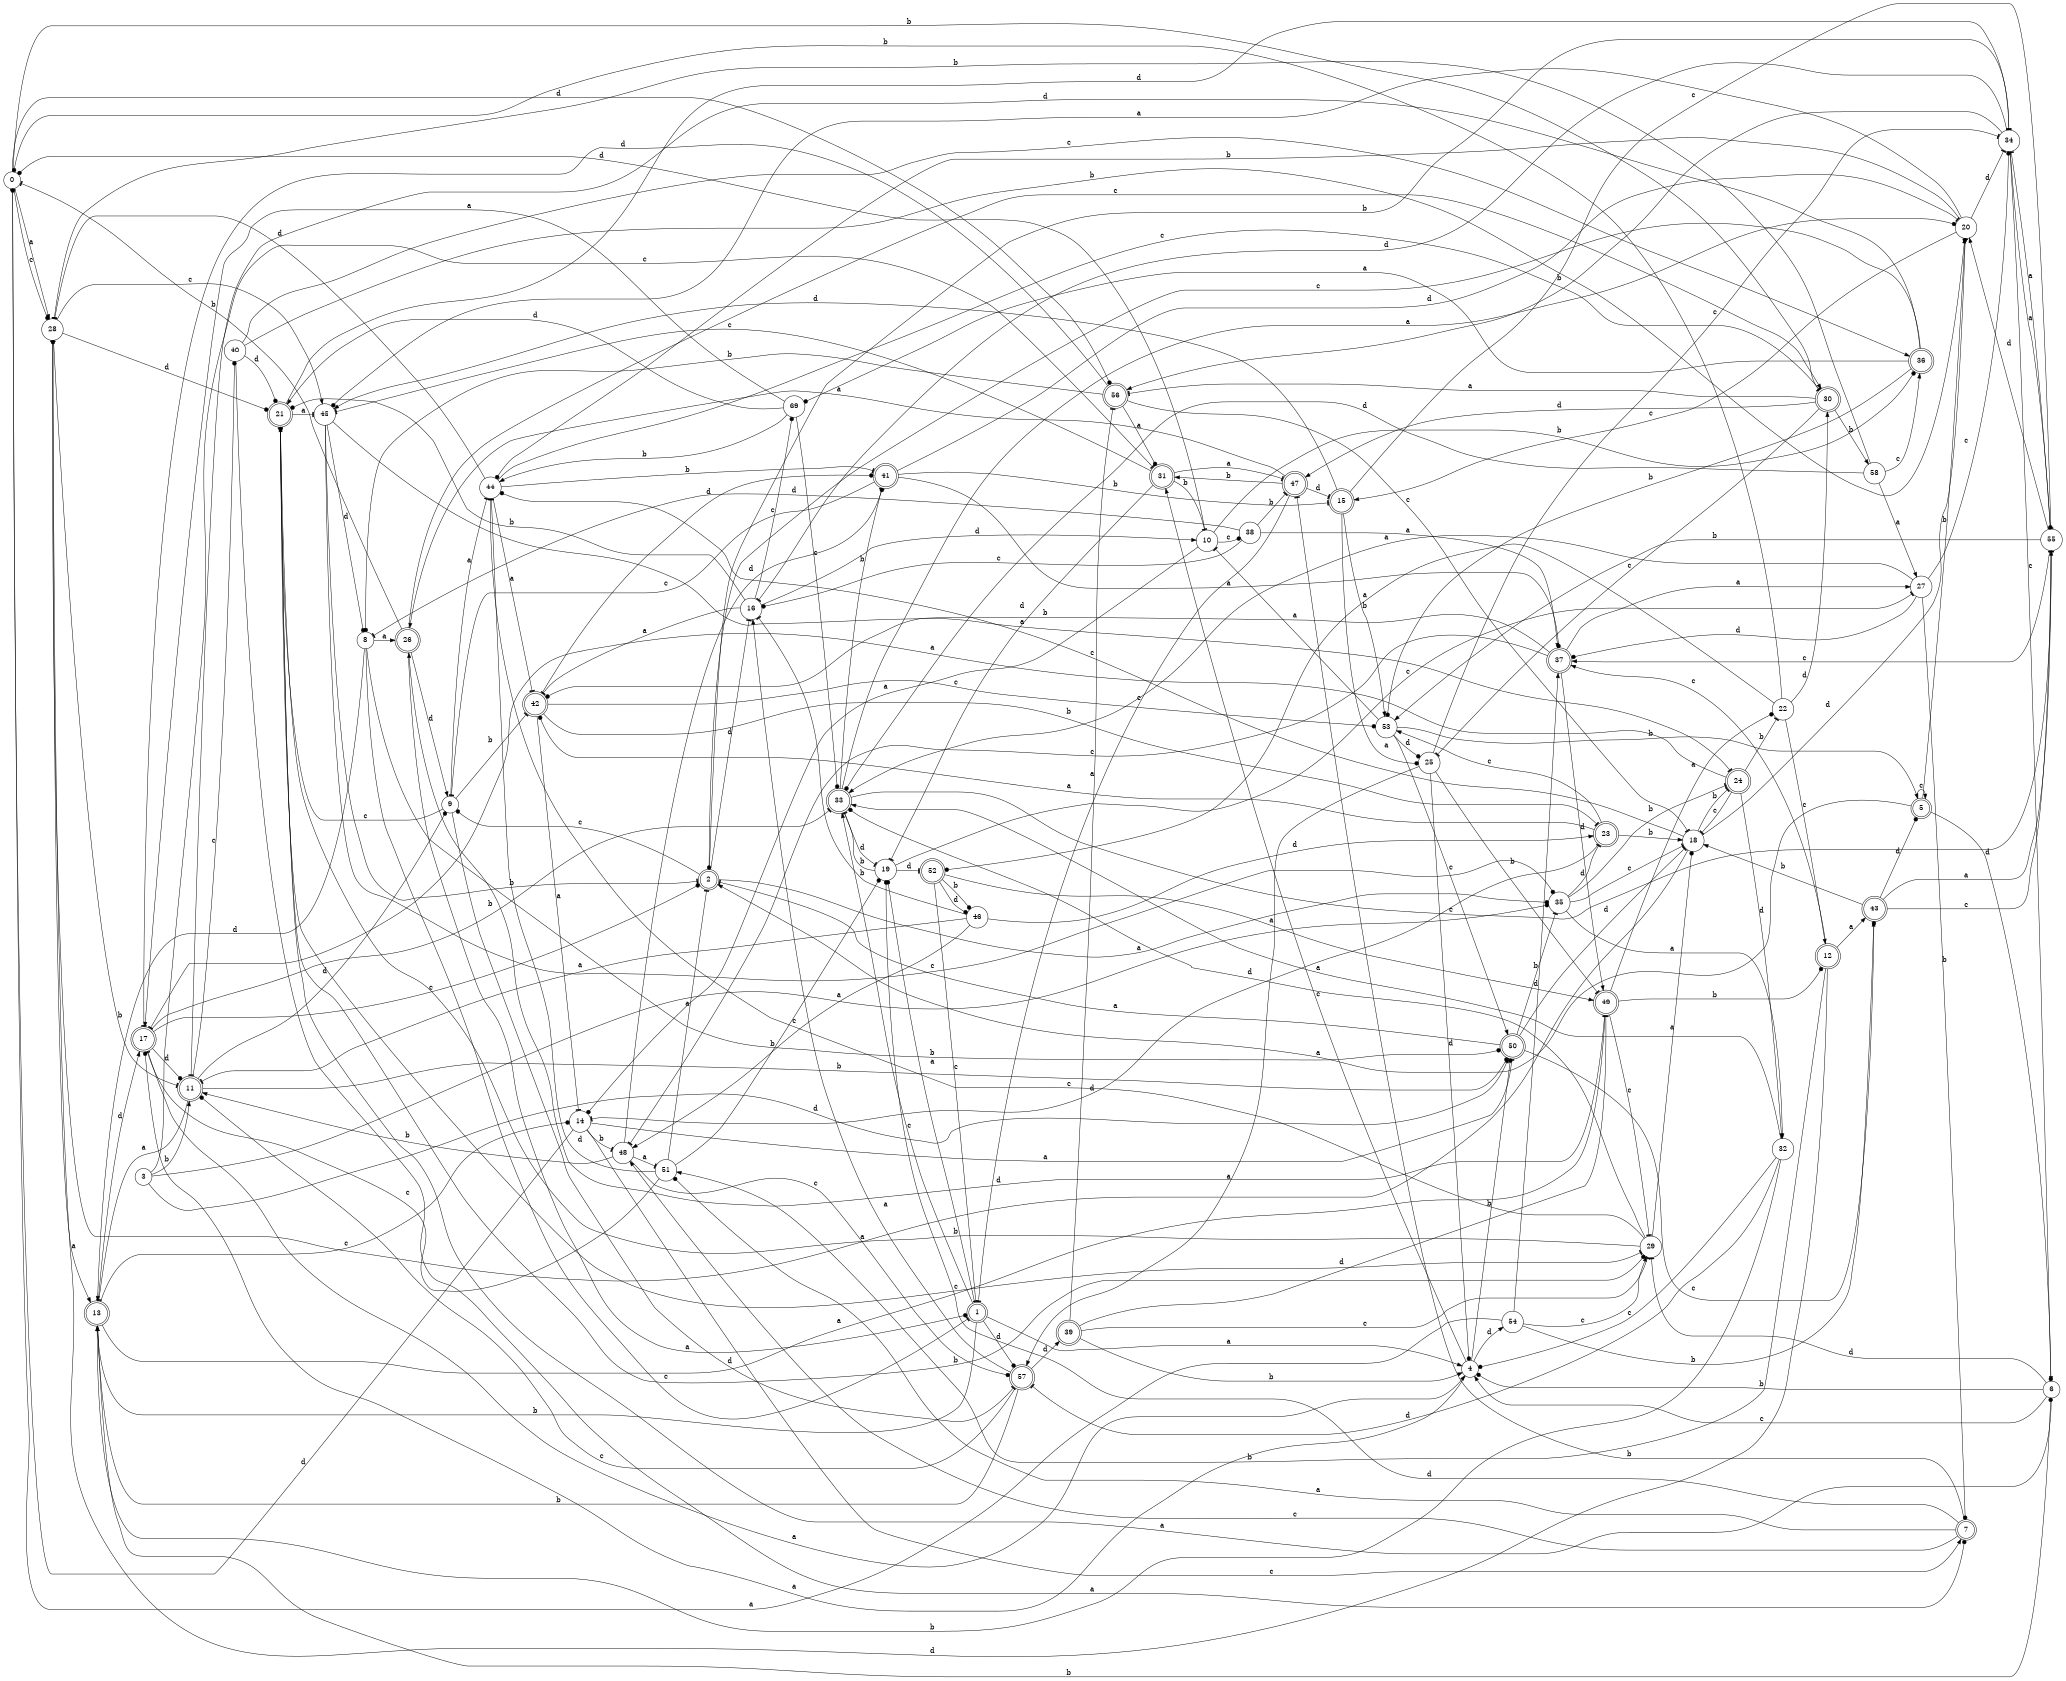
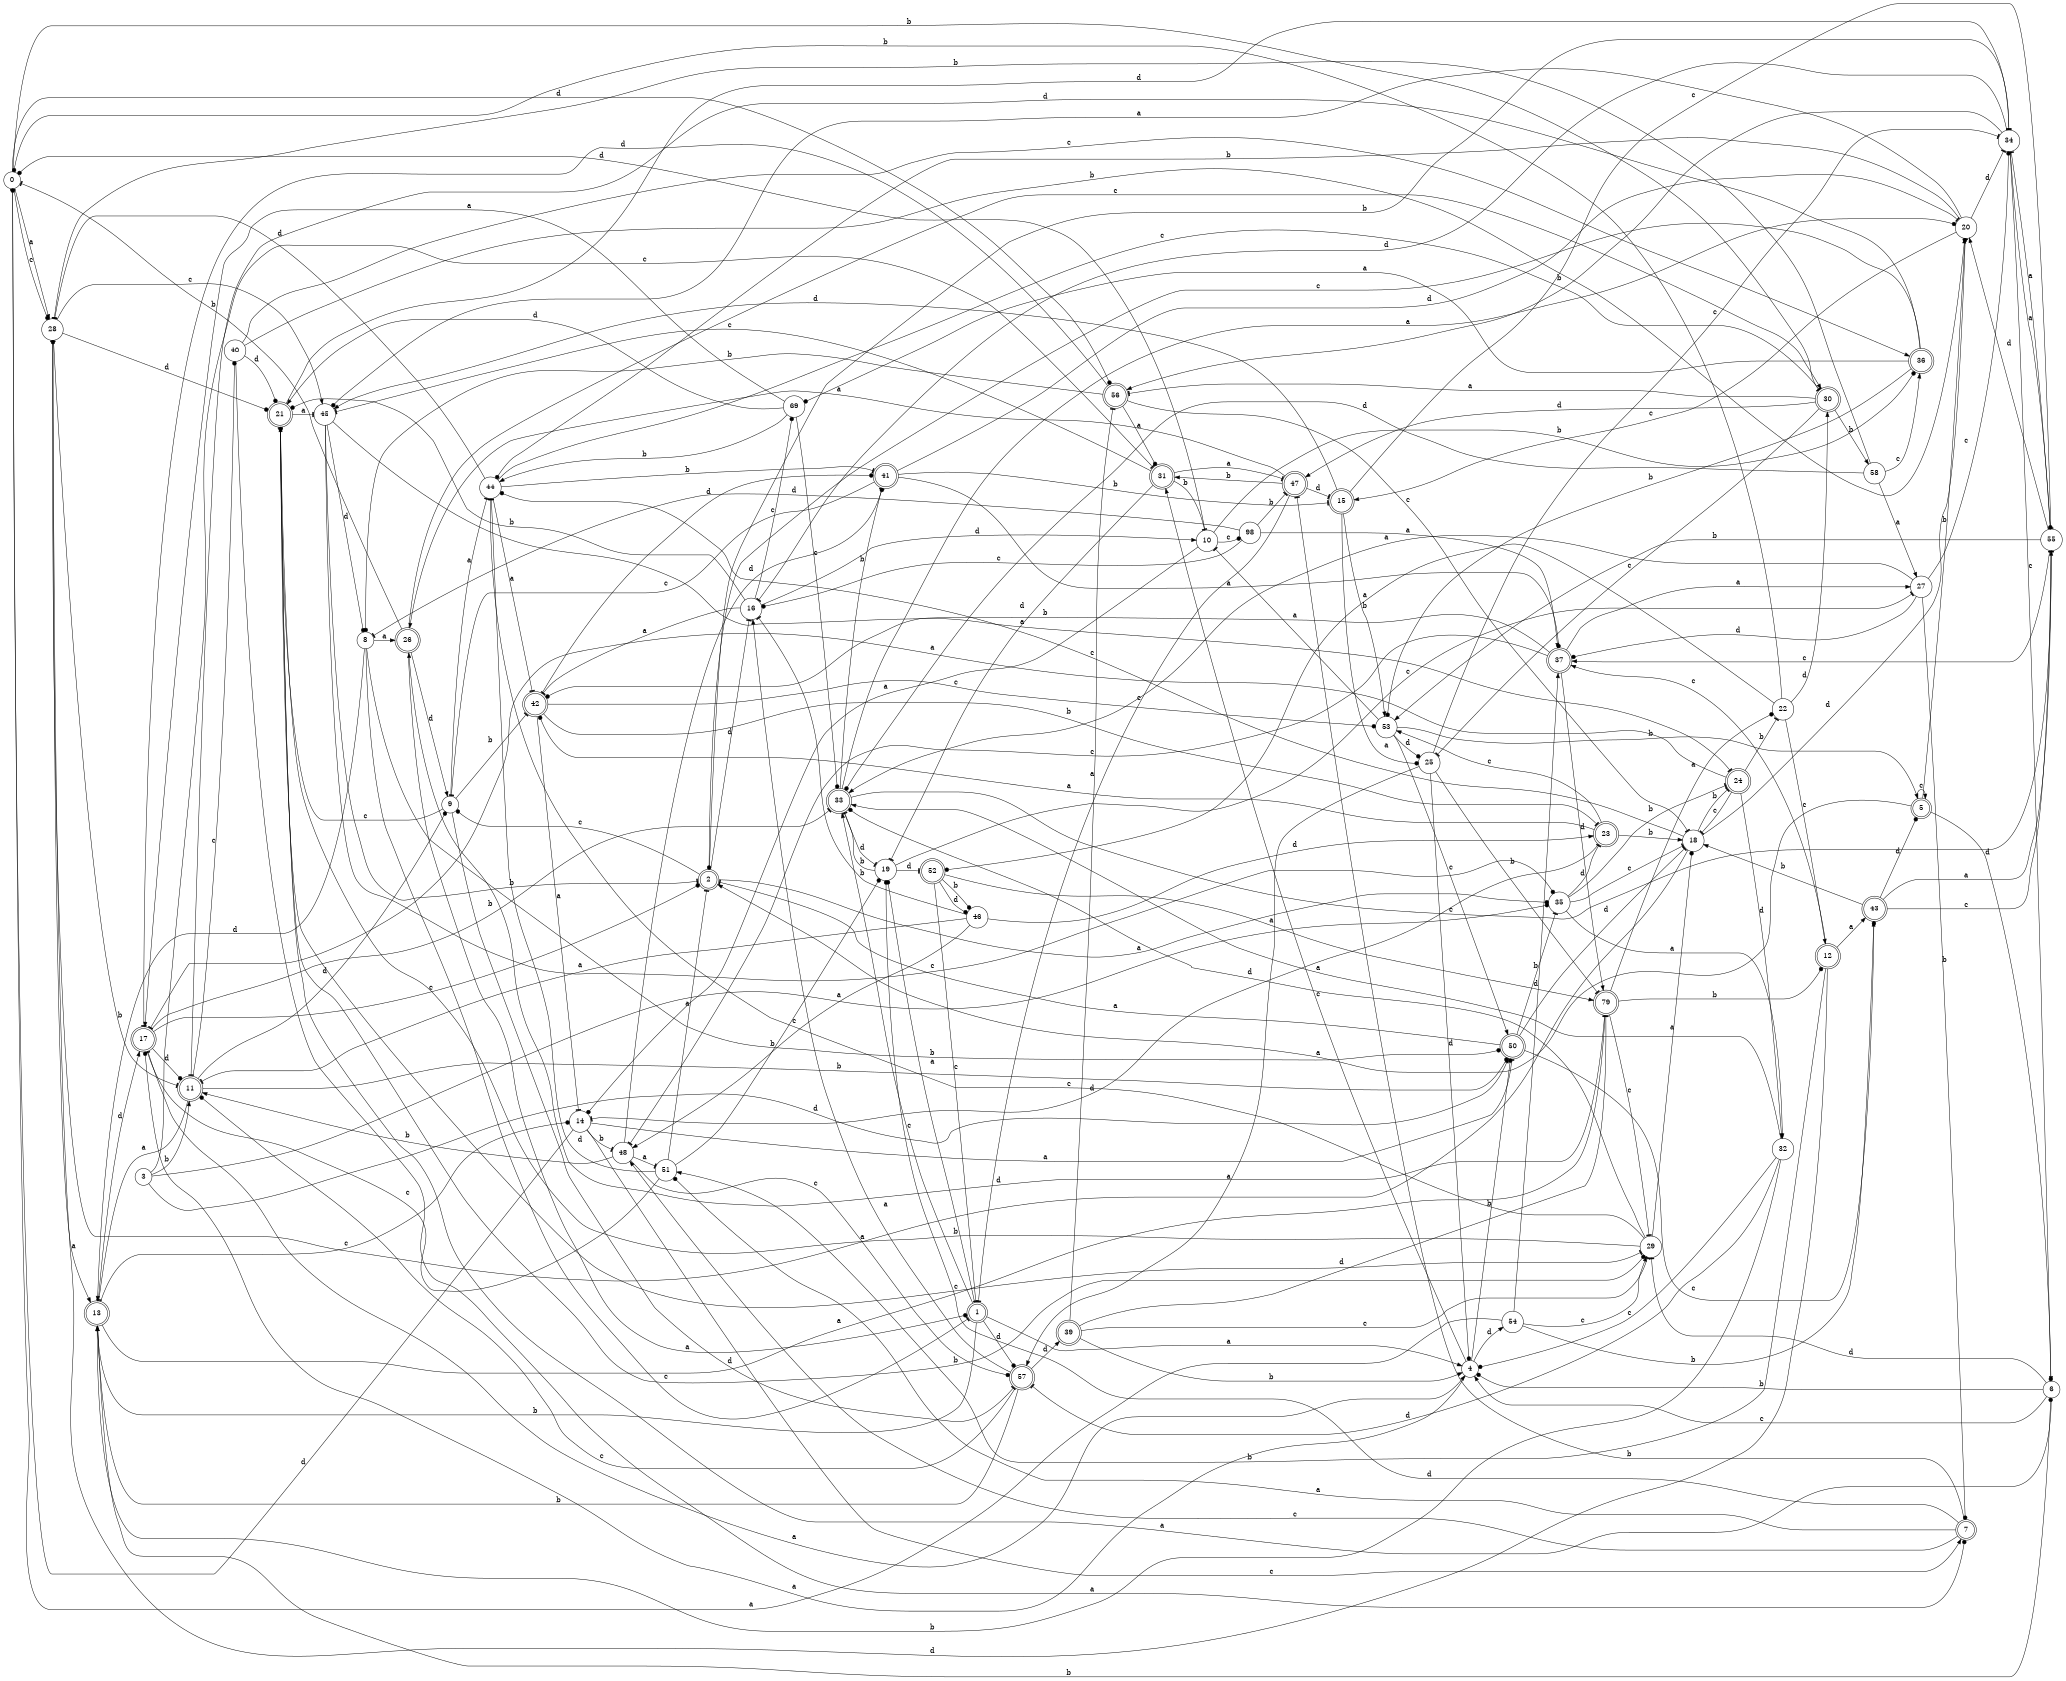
node "38": label "38" -> "98"
node "49": label "49" -> "79"
